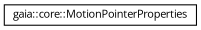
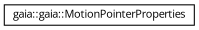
node "gaia::core::MotionPointerProperties": label "gaia::core::MotionPointerProperties" -> "gaia::gaia::MotionPointerProperties"
